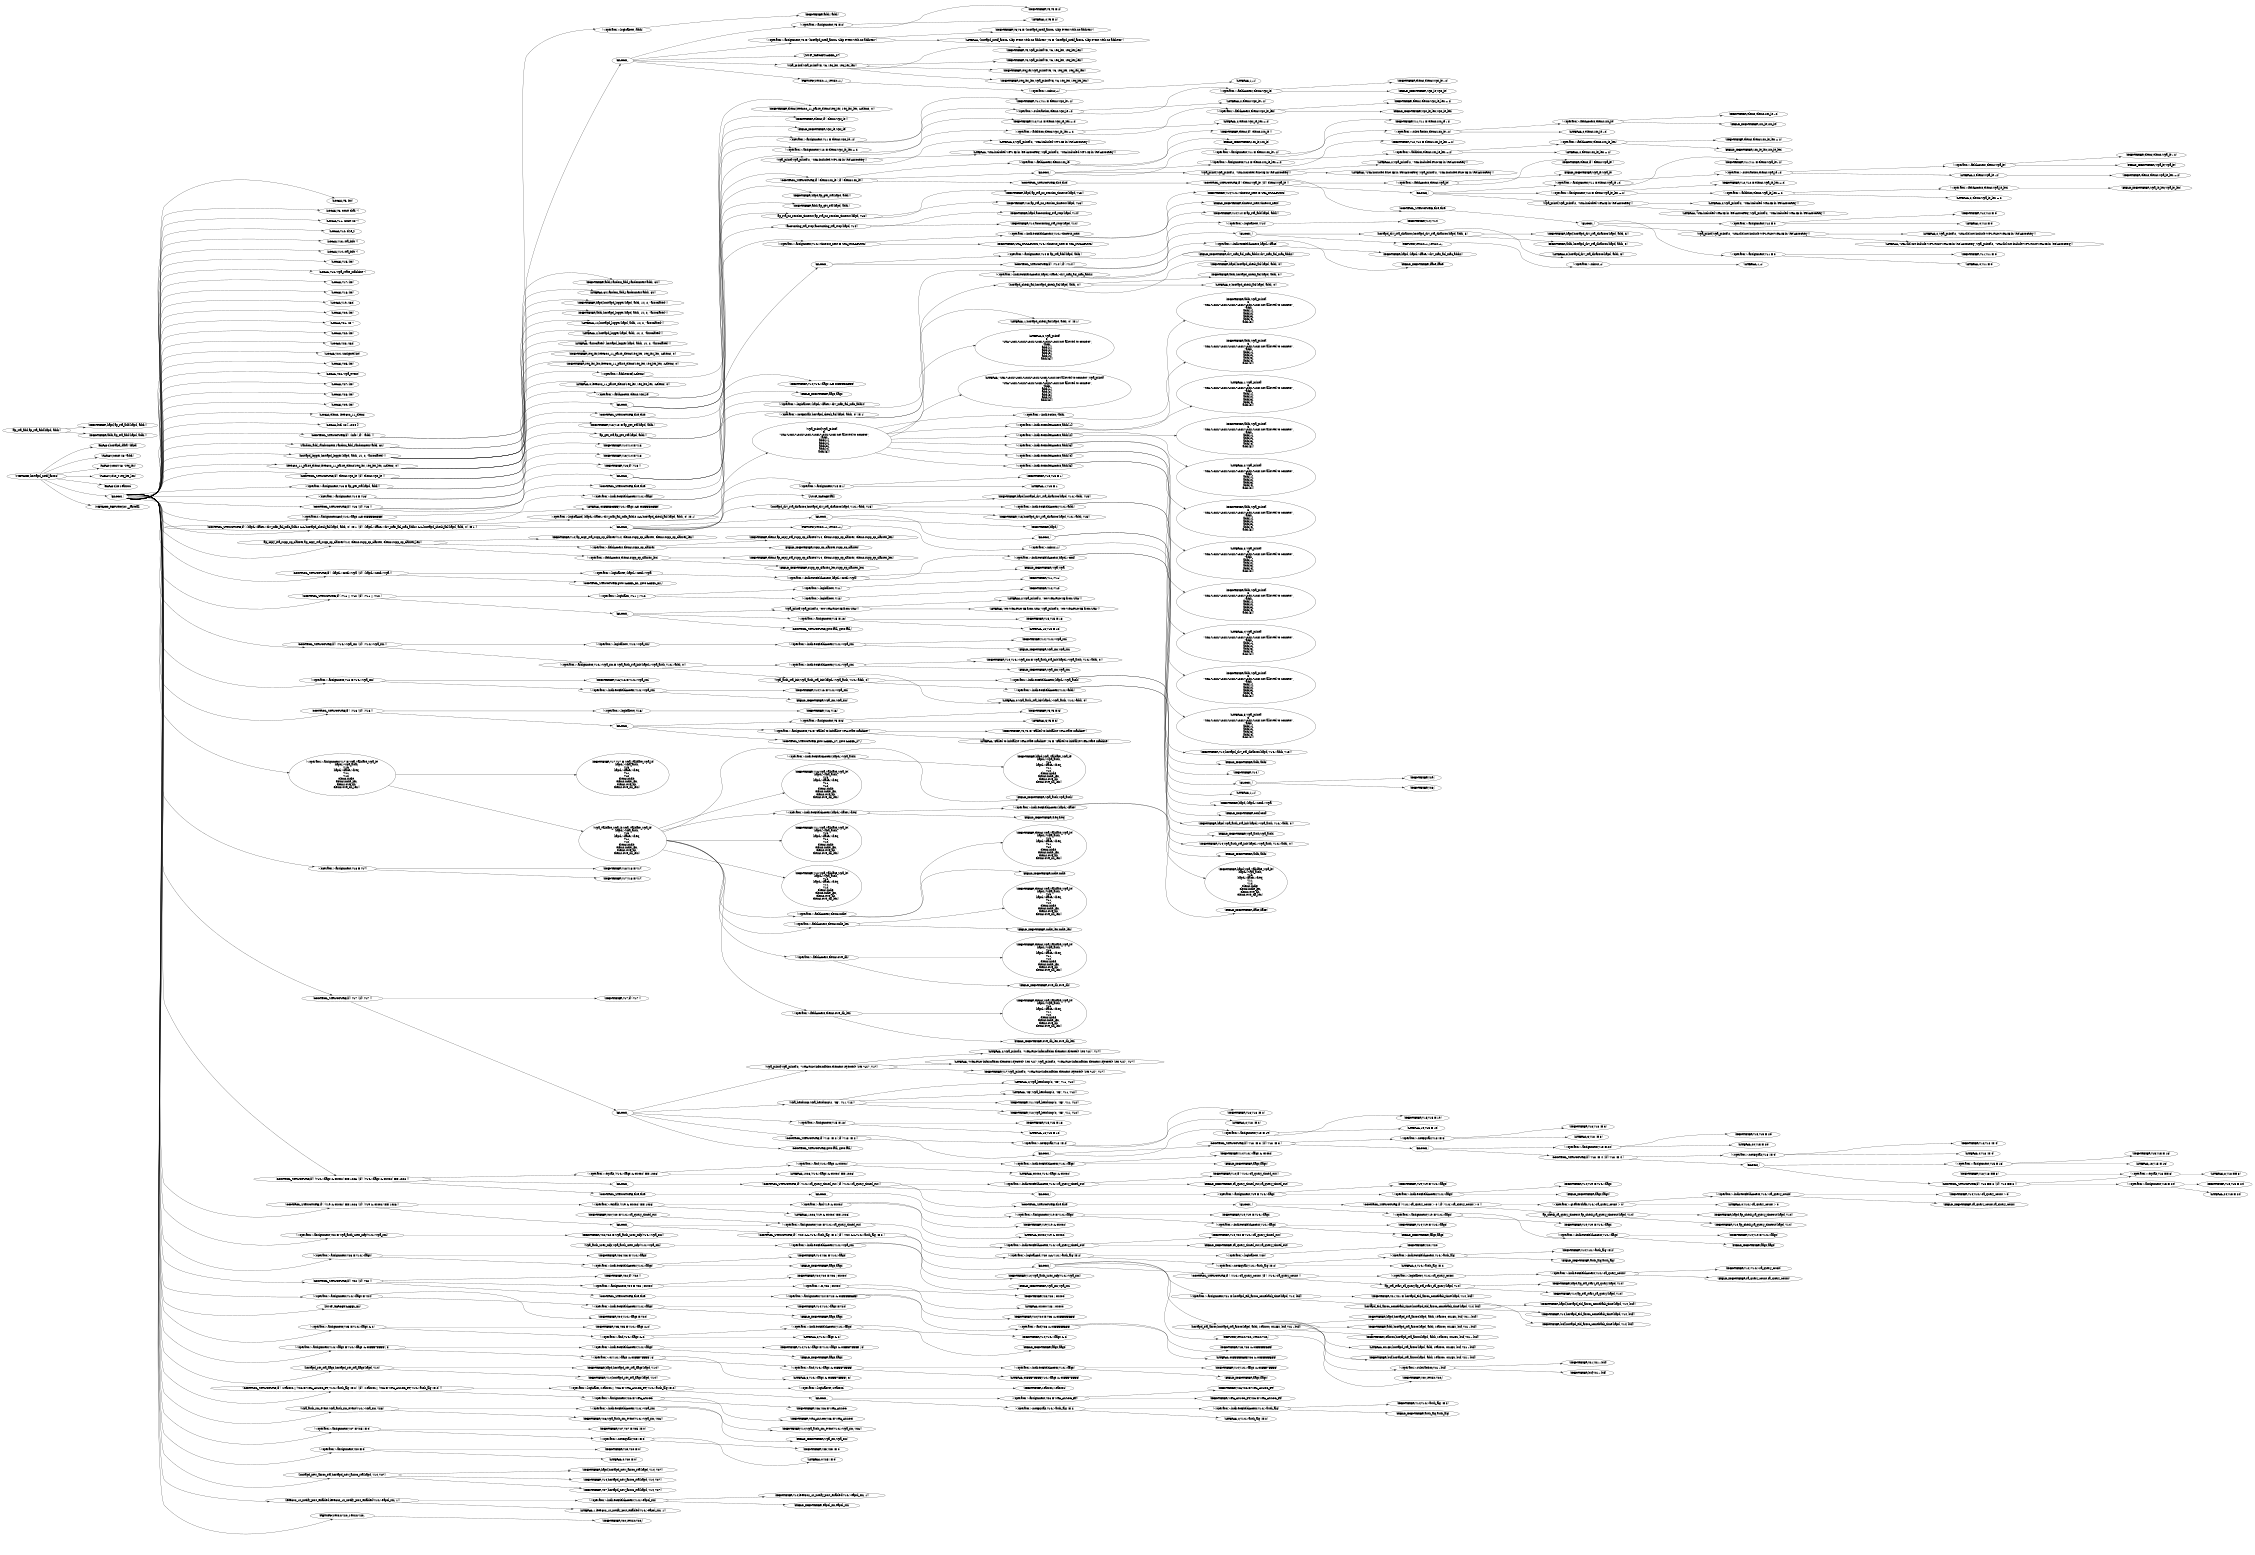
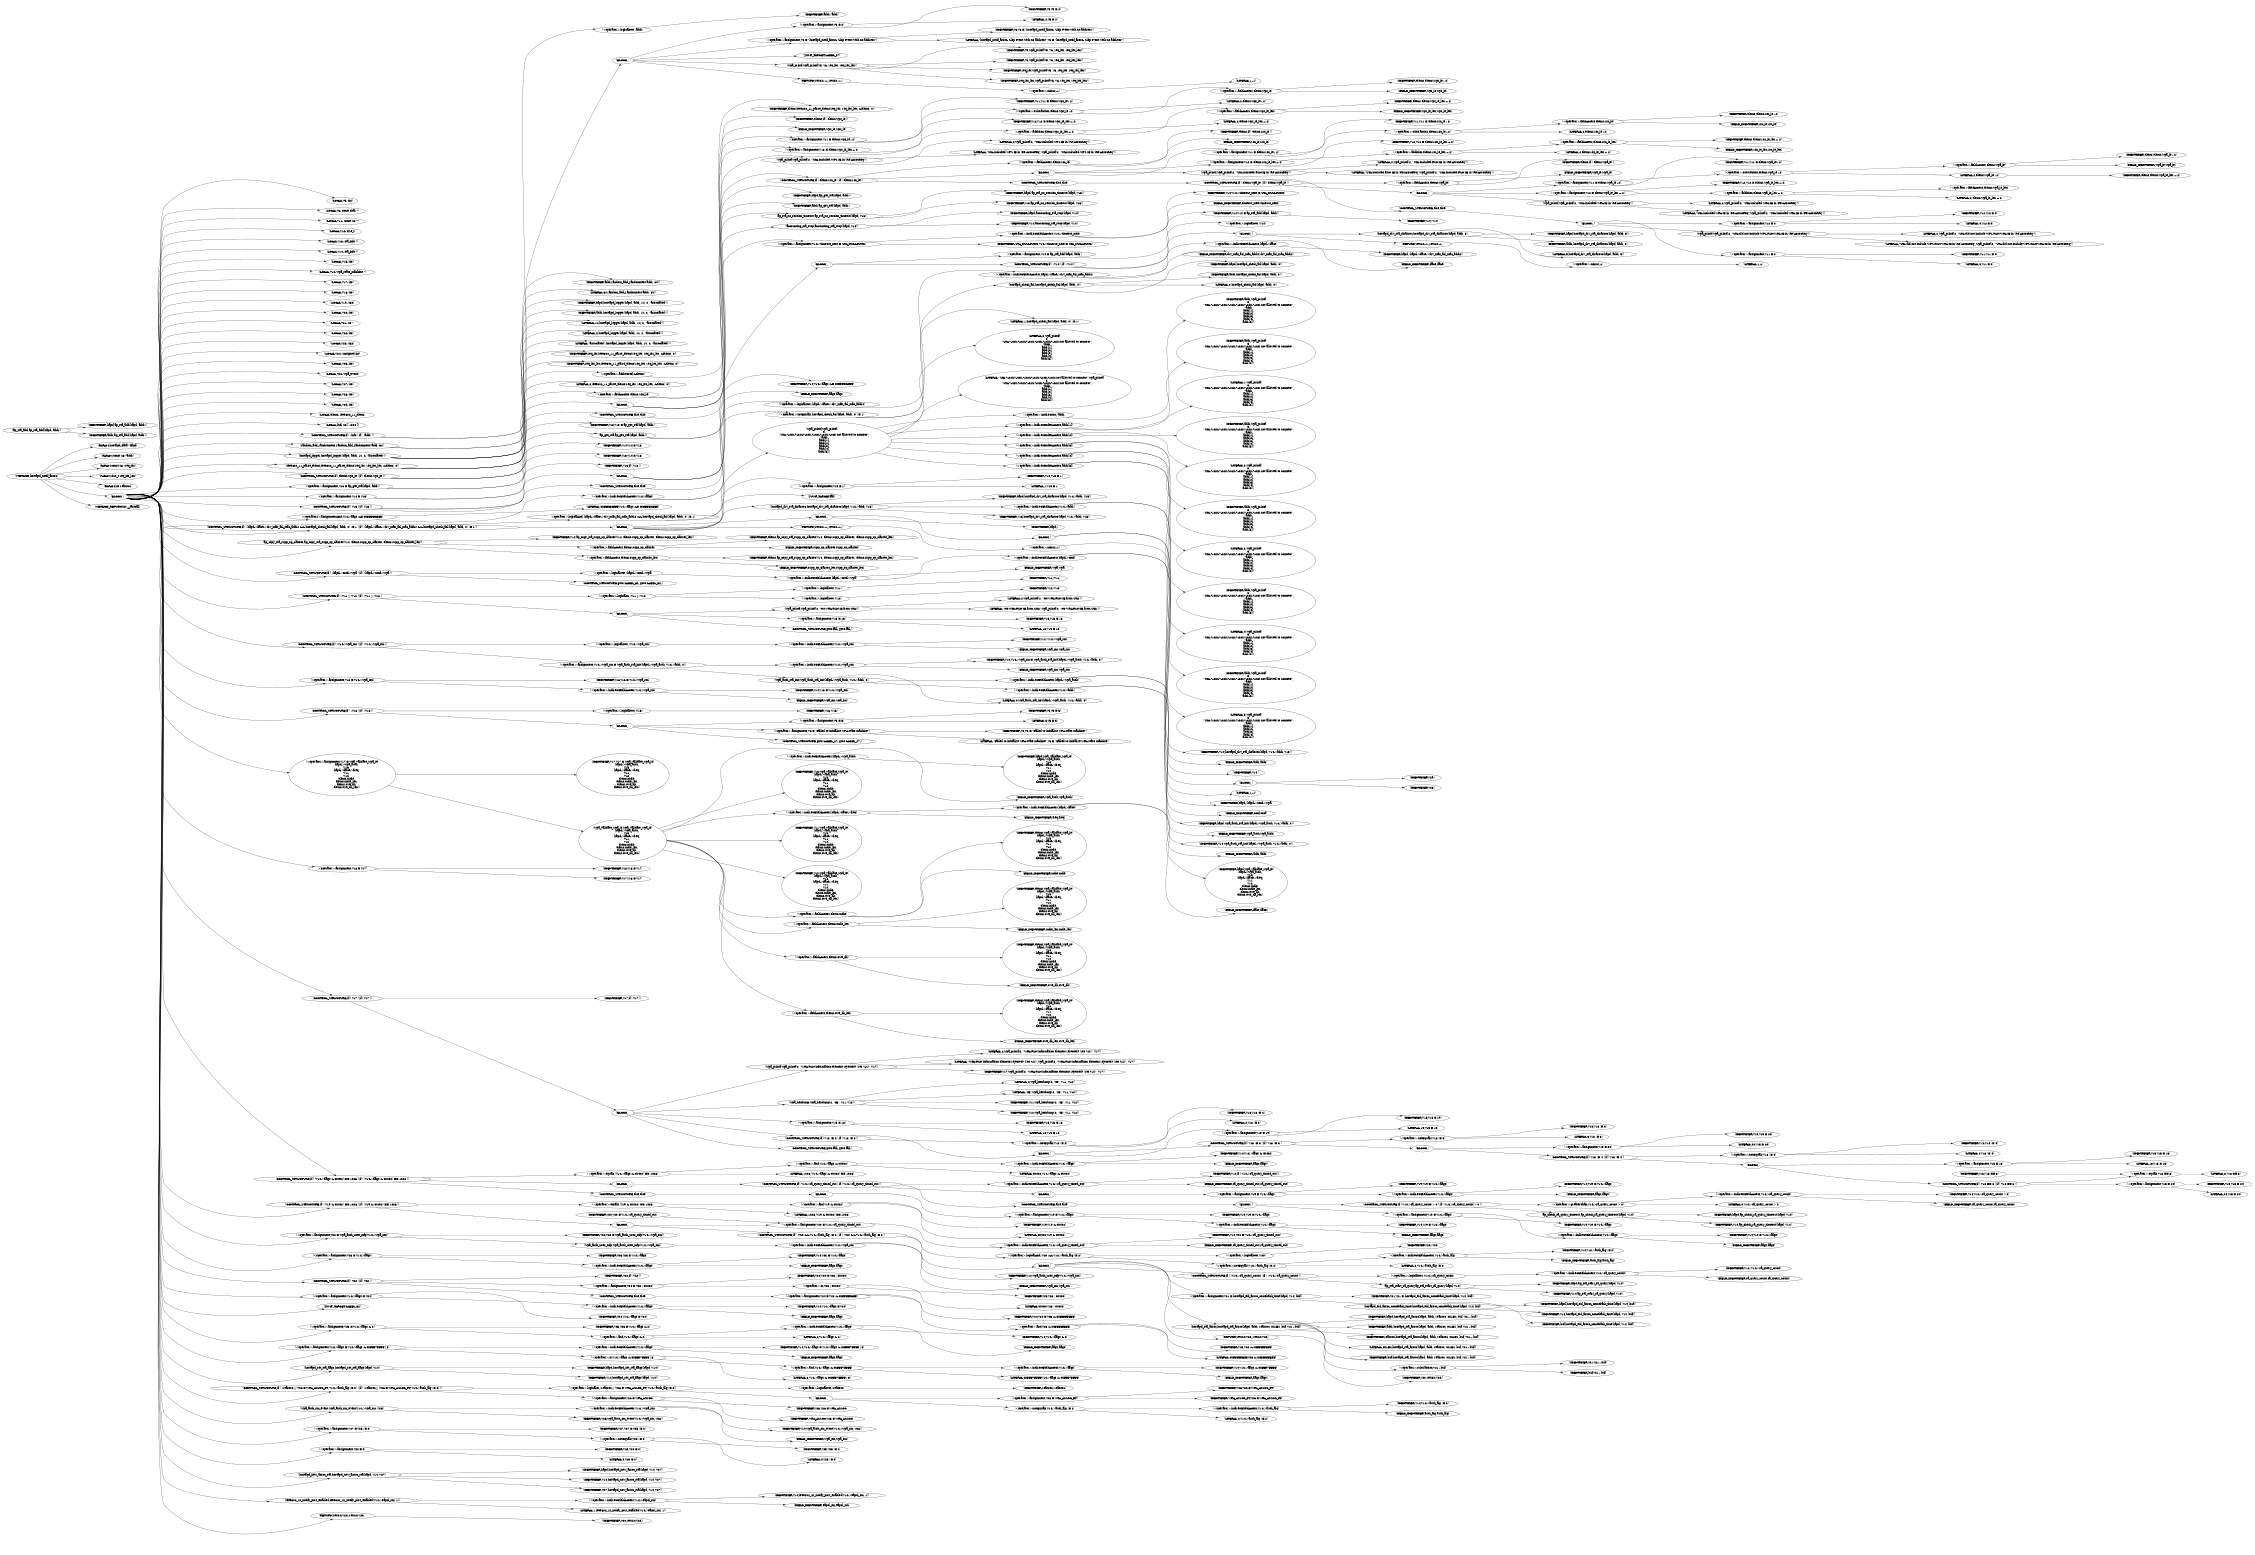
node "(FIELD_IDENTIFIER,wpa_ie_len,wpa_ie_len)": removed
edge "(<operator>.logicalNot,!v14)" -> "(IDENTIFIER,v14,!v14)": now "(IDENTIFIER,v14,v14 = ap_sta_add(hapd, addr))" -> "(IDENTIFIER,v14,!v14)"
edge "(<operator>.assignment,v22 = wpa_auth_uses_mfp(v14->wpa_sm))" -> "(wpa_auth_uses_mfp,wpa_auth_uses_mfp(v14->wpa_sm))": added
